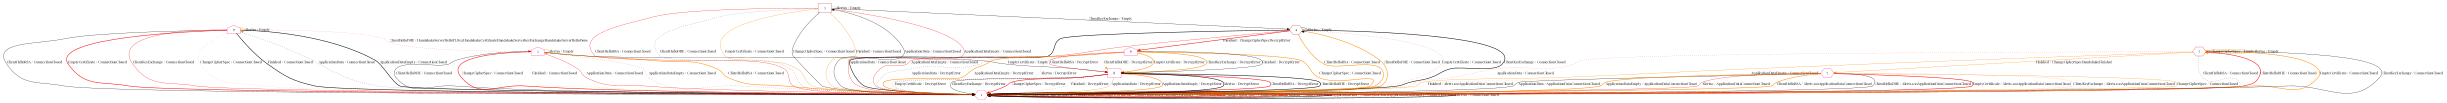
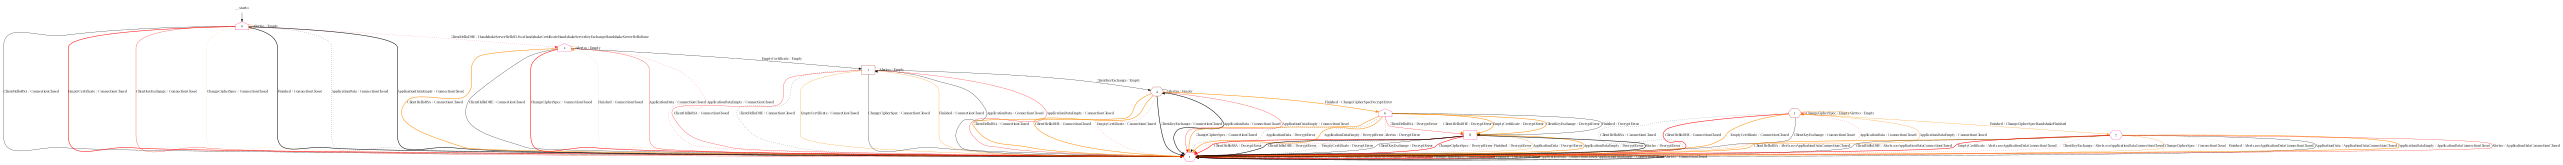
node "__start0": added
edge "4" -> "6": color red -> darkorange
edge "2" -> "8": now "2" -> "3"
